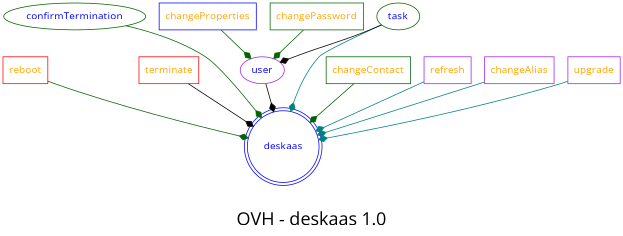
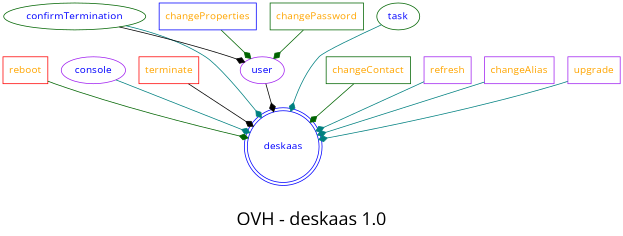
edge "task" -> "user": now "confirmTermination" -> "user"
edge "confirmTermination" -> "deskaas": color darkgreen -> teal
node "console": added
